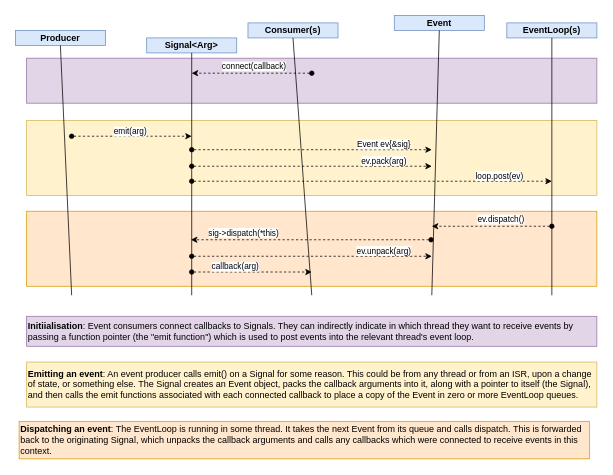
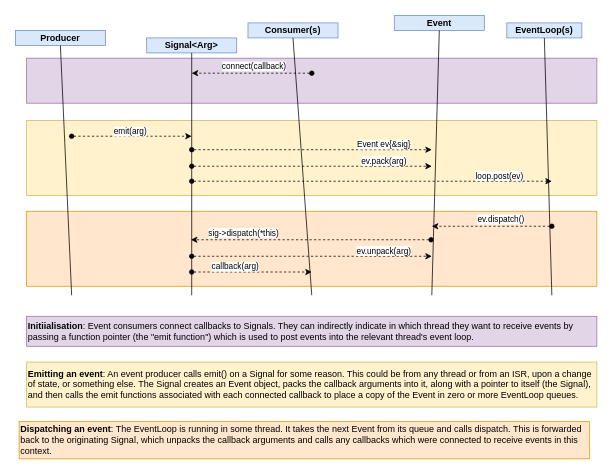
node "EventLoop(s)": size 90x15 -> 75x15
